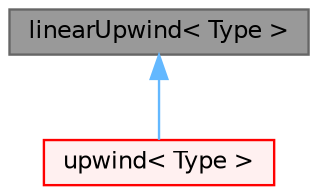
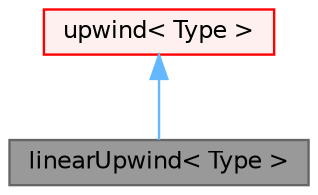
edge "upwind< Type >" -> "linearUpwind< Type >": reversed
